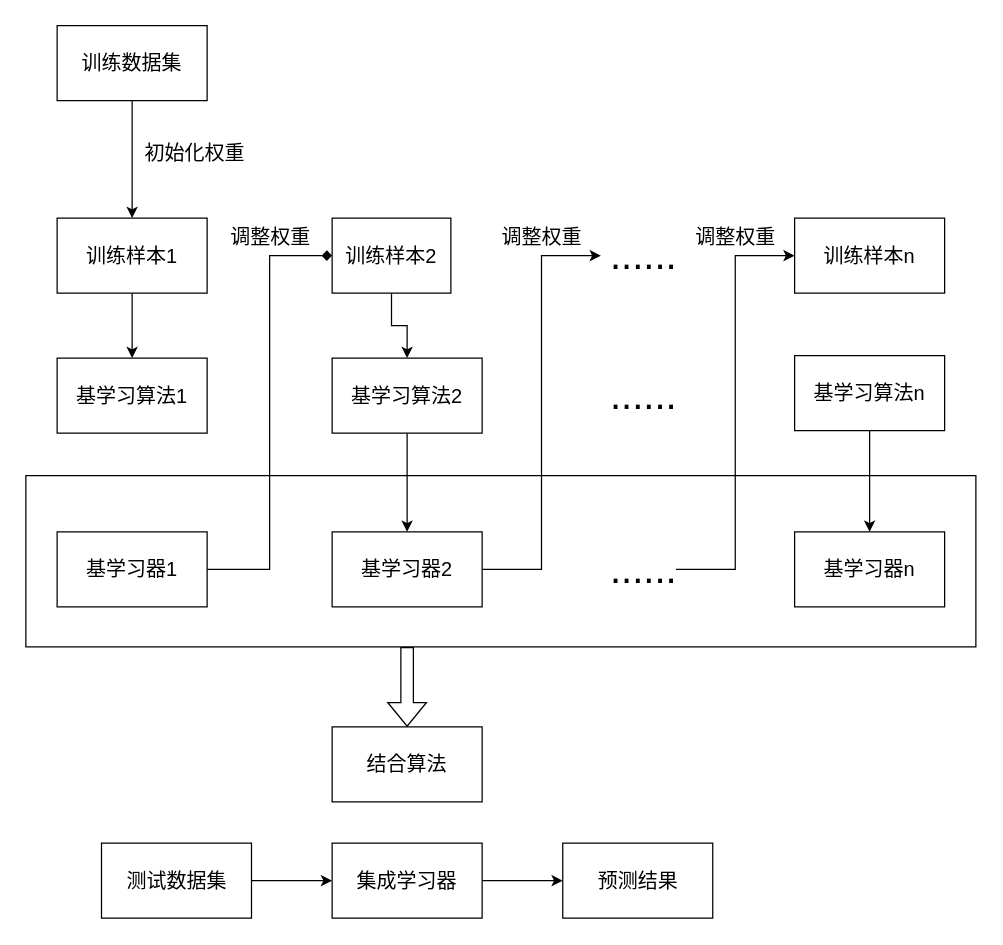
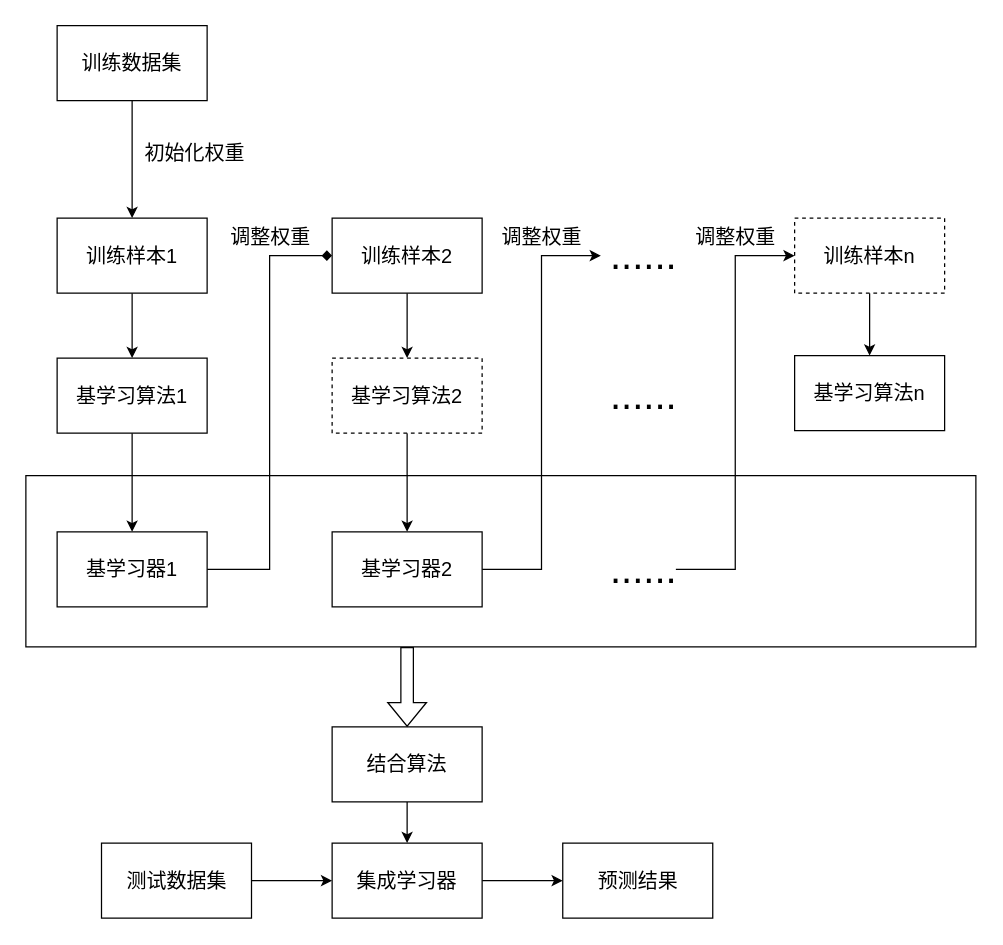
node "训练样本2": size 119x75 -> 150x75
node "训练样本n": style solid -> dashed
edge "训练样本n" -> "基学习算法n": added
node "基学习算法2": style solid -> dashed
edge "基学习算法n" -> "基学习器n": removed
edge "基学习算法1" -> "基学习器1": added
node "基学习器n": removed
edge "结合算法" -> "集成学习器": added
